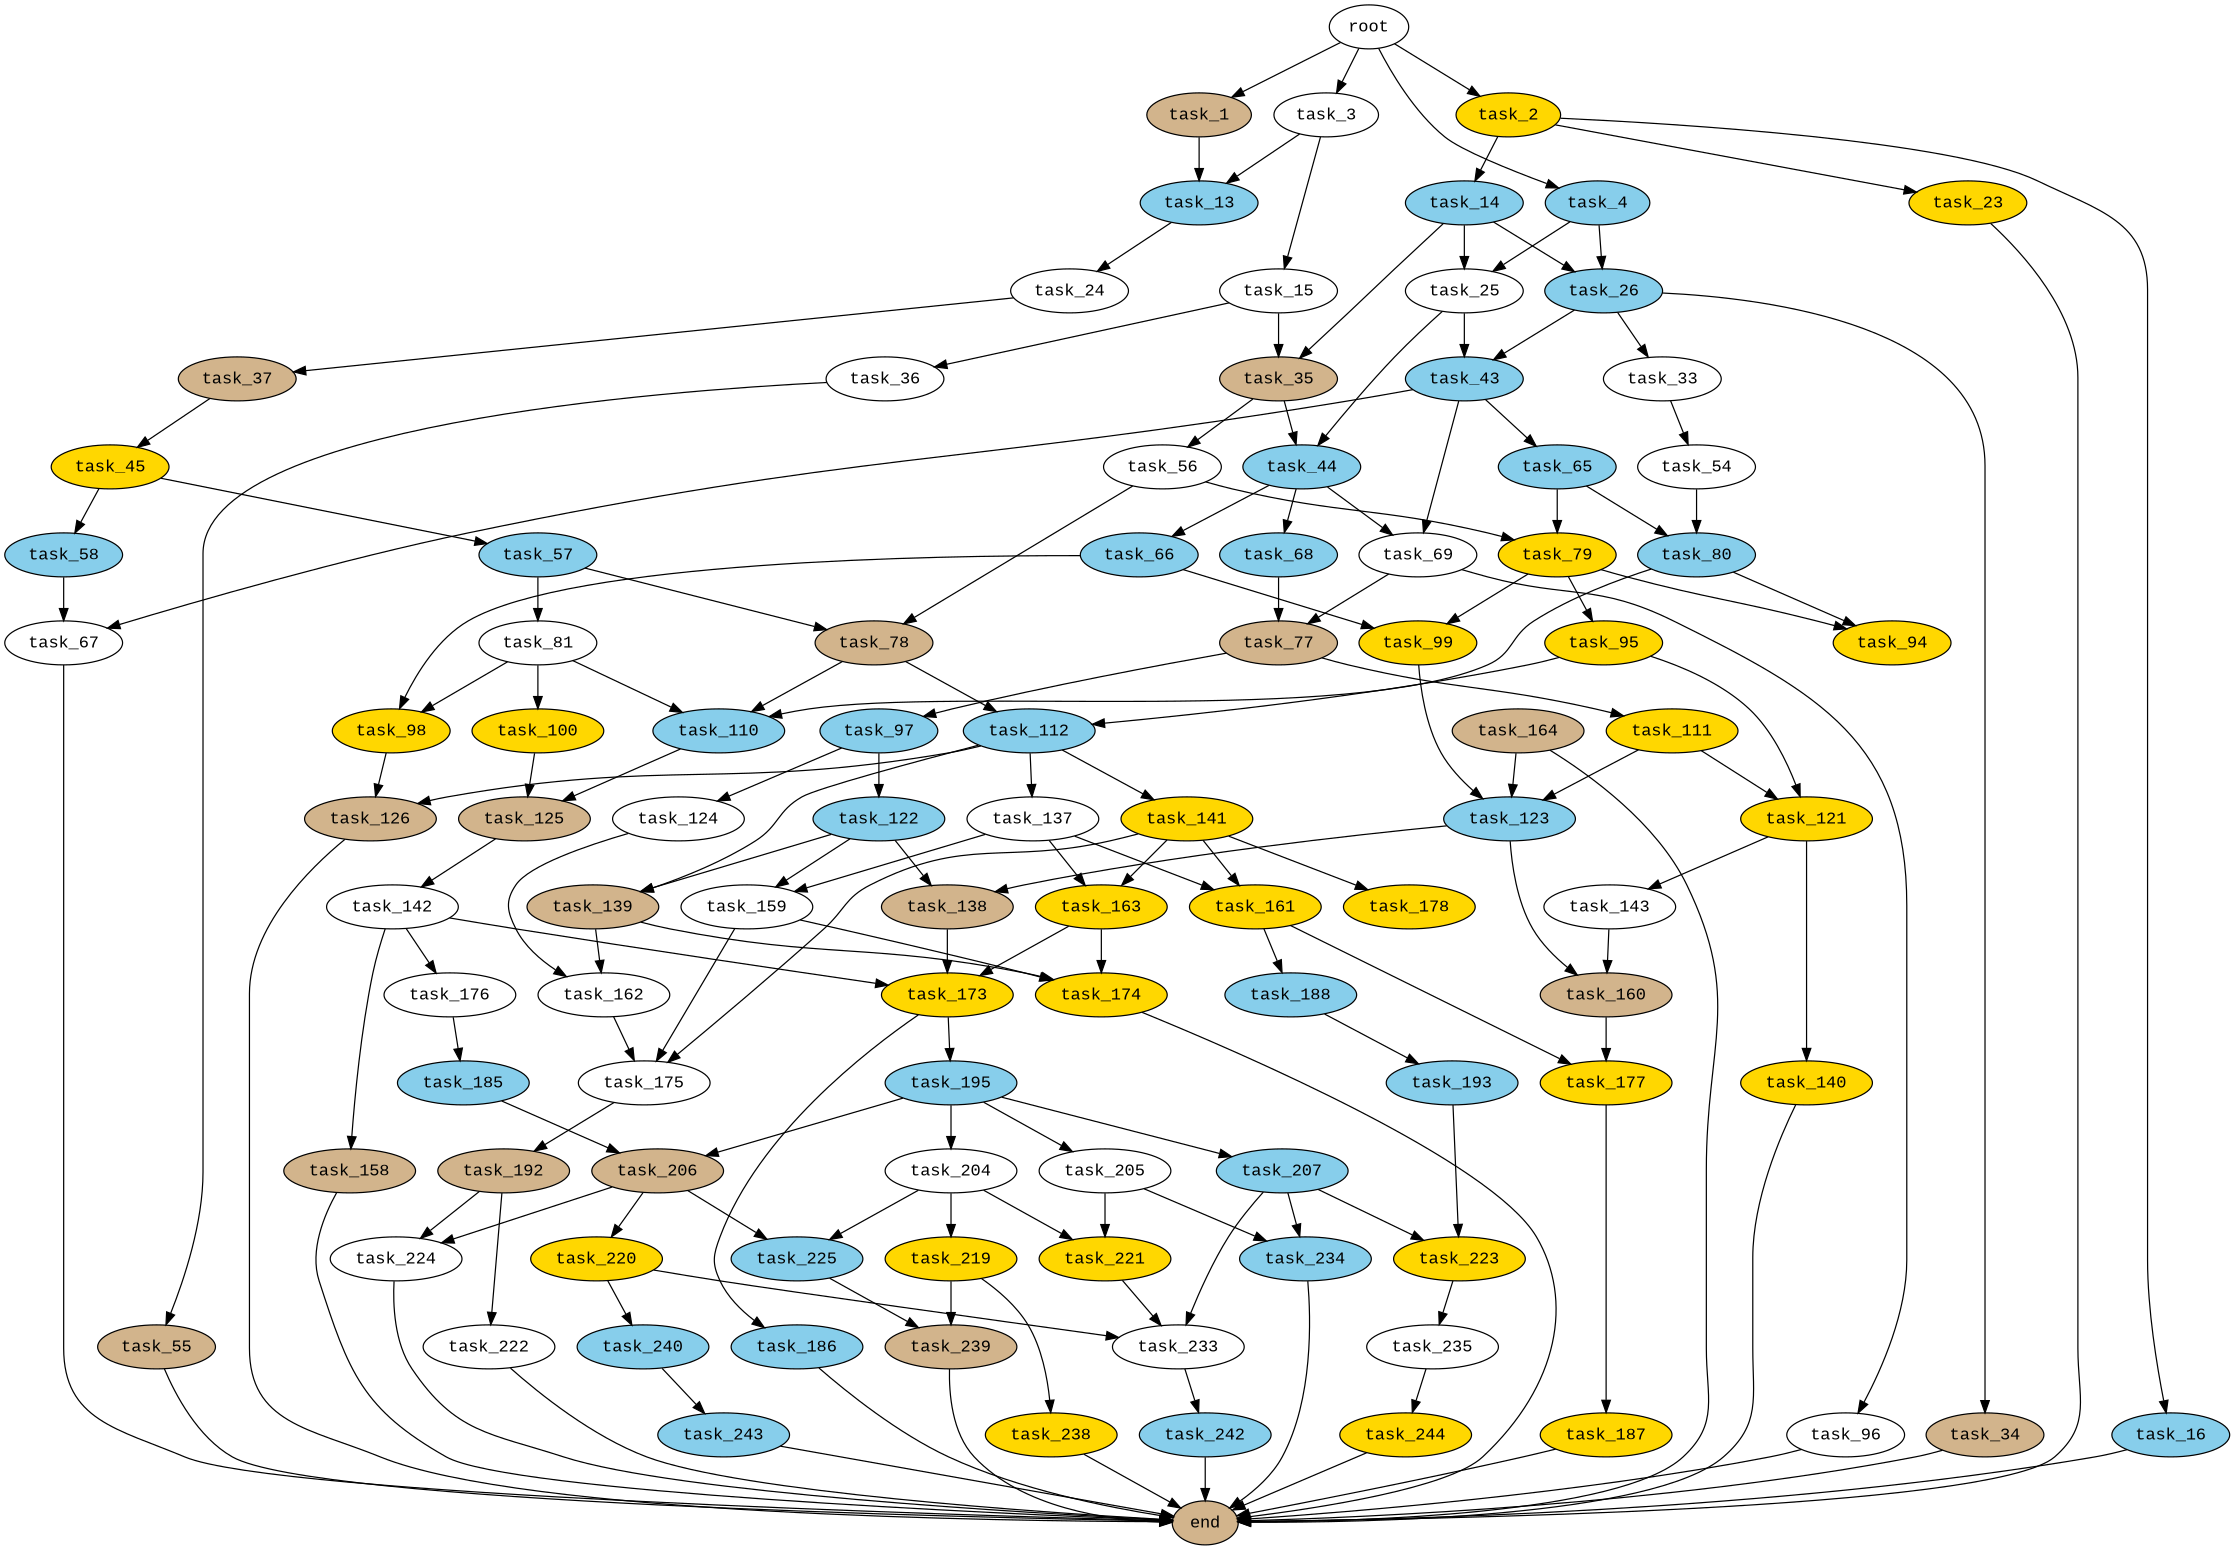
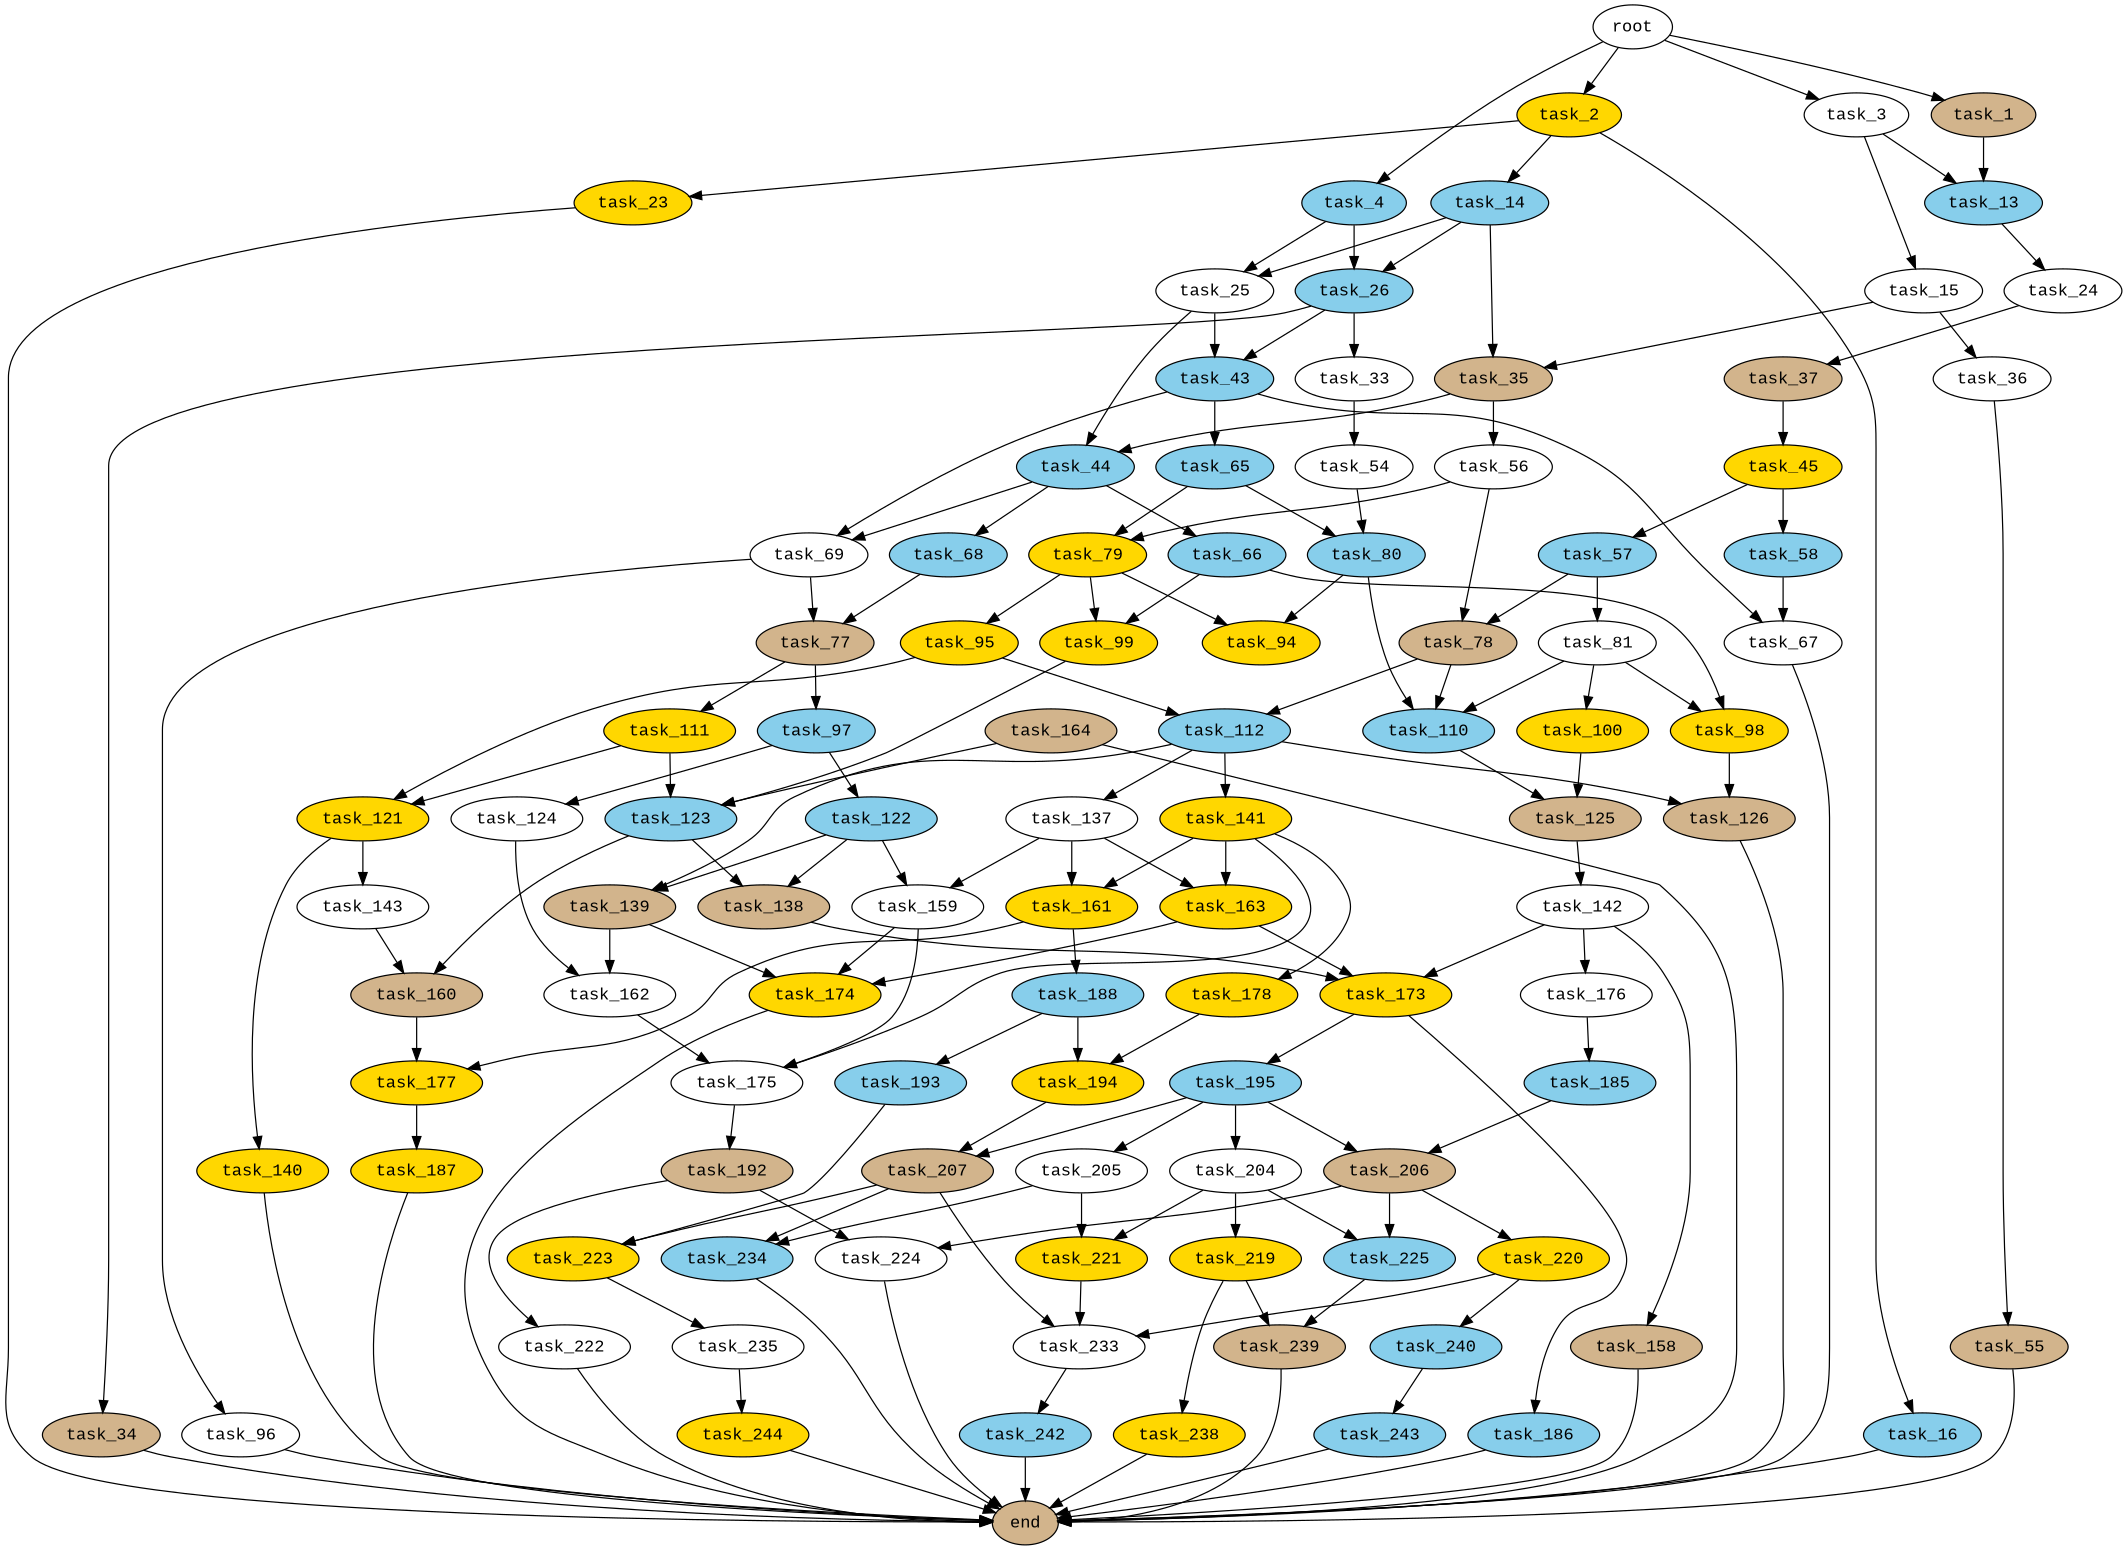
node "task_194": added
node "task_207": fillcolor skyblue -> tan
